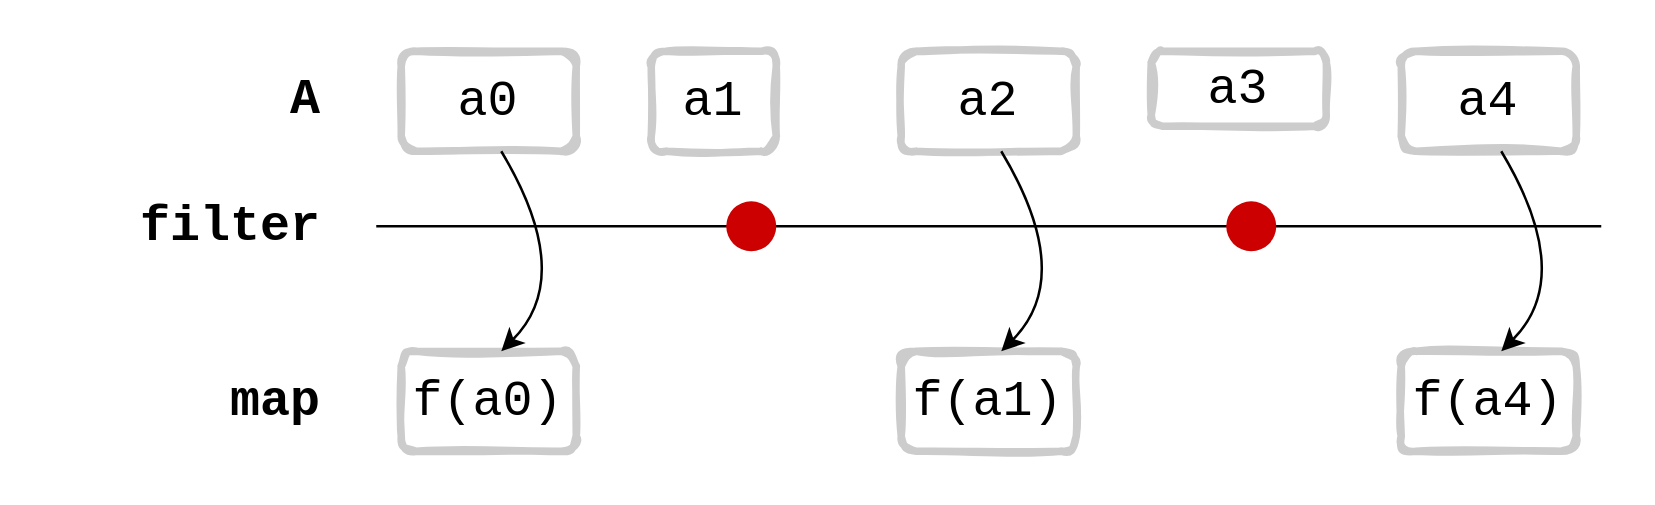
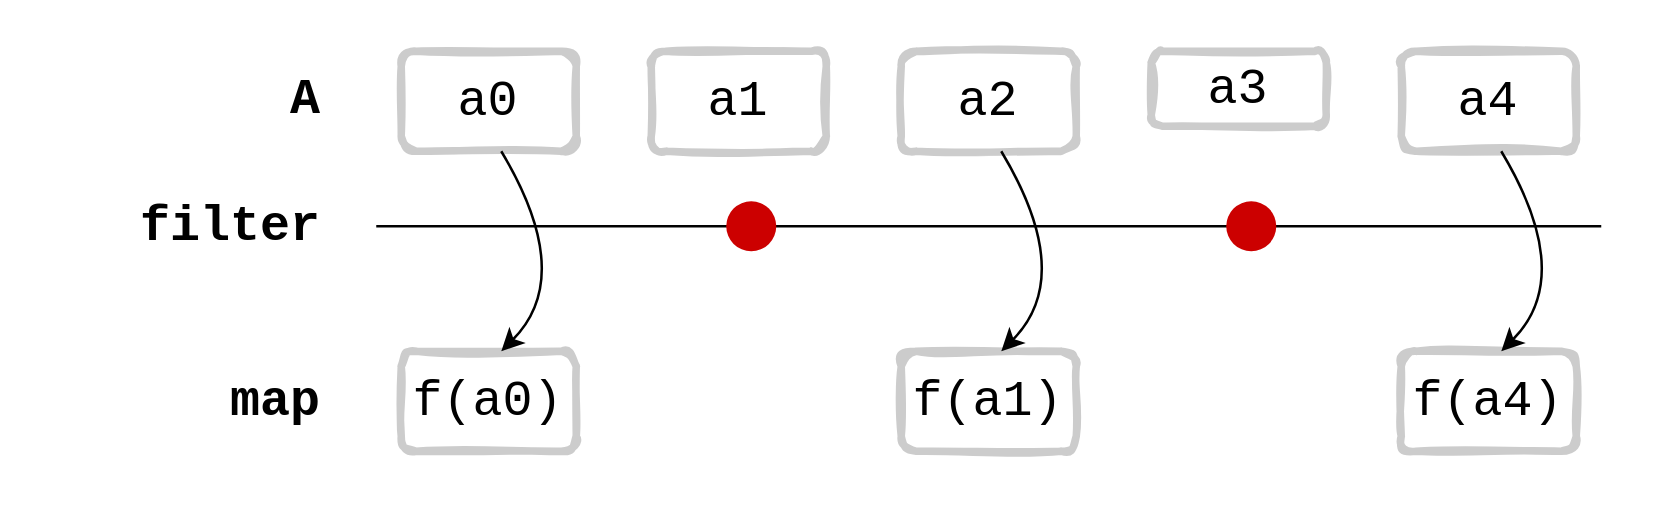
node "a1": size 125x100 -> 175x100
